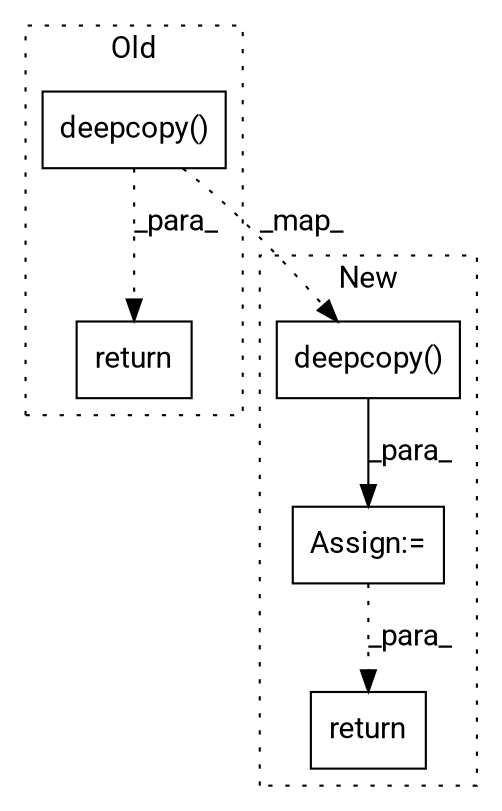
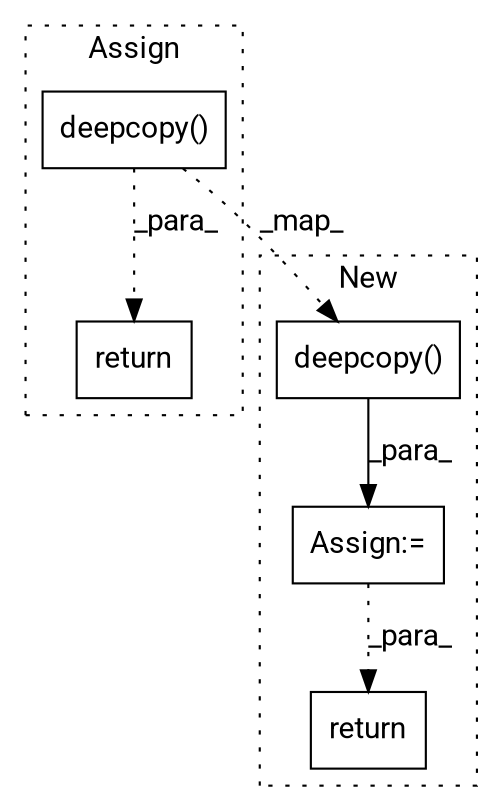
cluster "Old": label "Old" -> "Assign"
